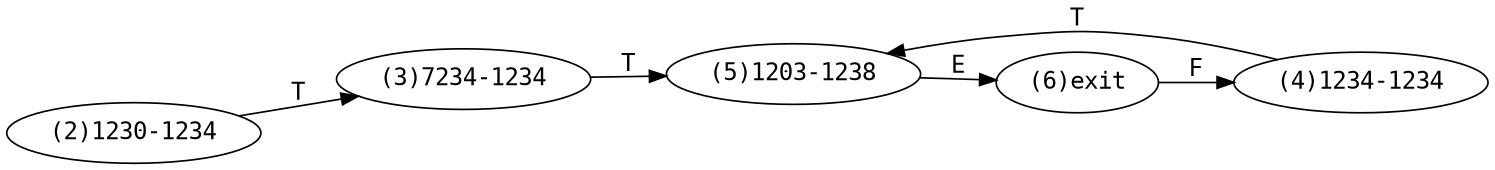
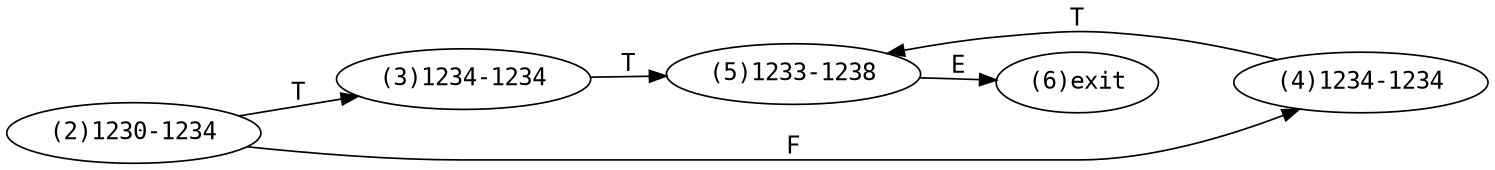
node "(5)1203-1238": label "(5)1203-1238" -> "(5)1233-1238"
node "(3)7234-1234": label "(3)7234-1234" -> "(3)1234-1234"
edge "(6)exit" -> "(4)1234-1234": now "(2)1230-1234" -> "(4)1234-1234"
